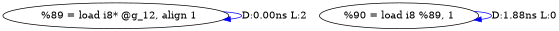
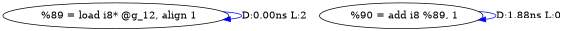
node "%90 = load i8 %89, 1": label "%90 = load i8 %89, 1" -> "%90 = add i8 %89, 1"
